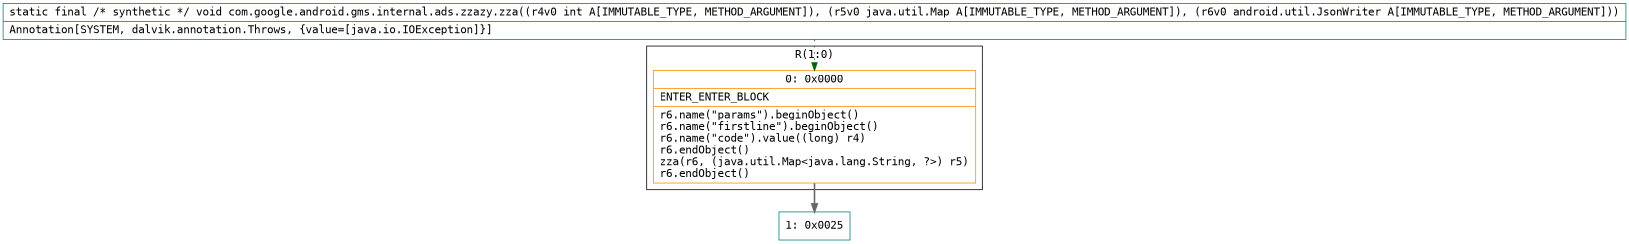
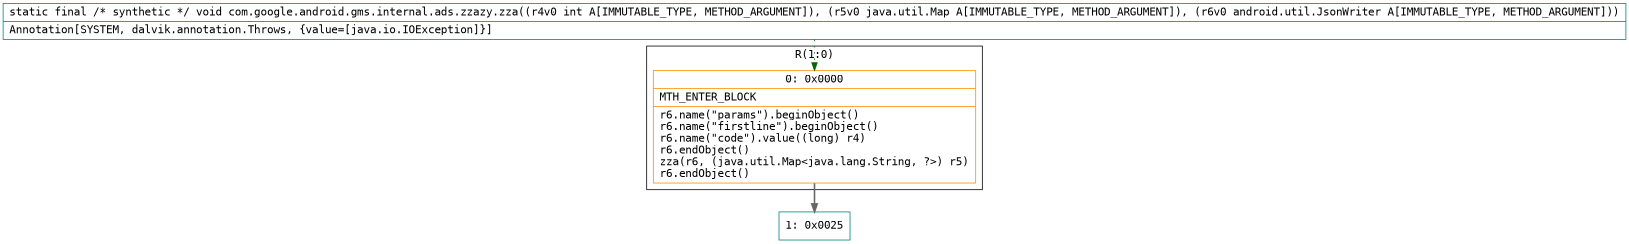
node "0: 0x0000": text "ENTER_ENTER_BLOCK" -> "MTH_ENTER_BLOCK"
